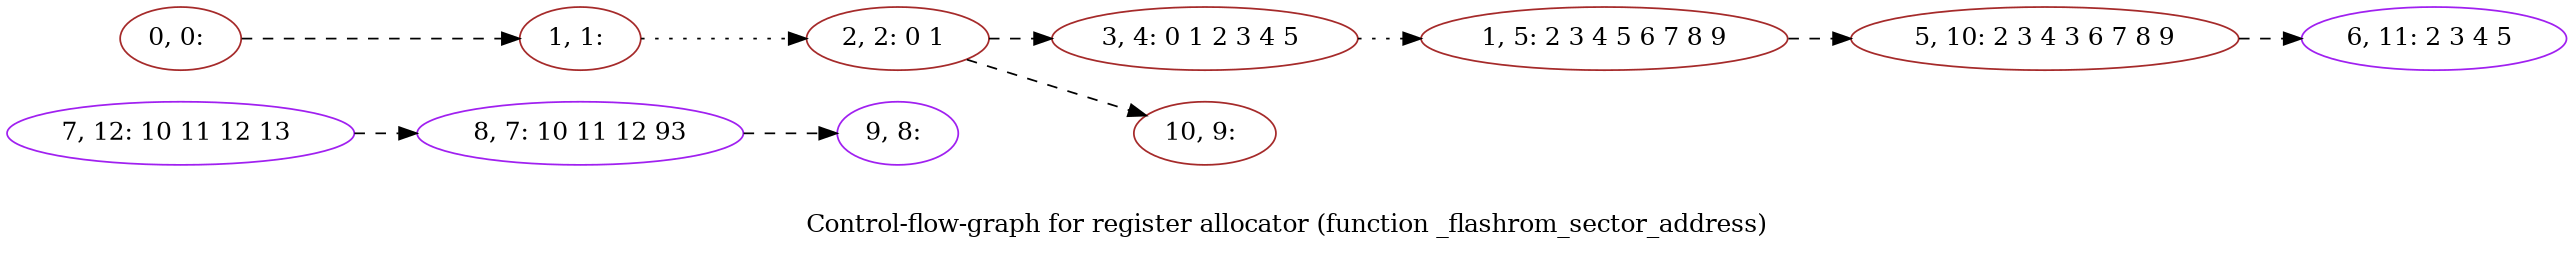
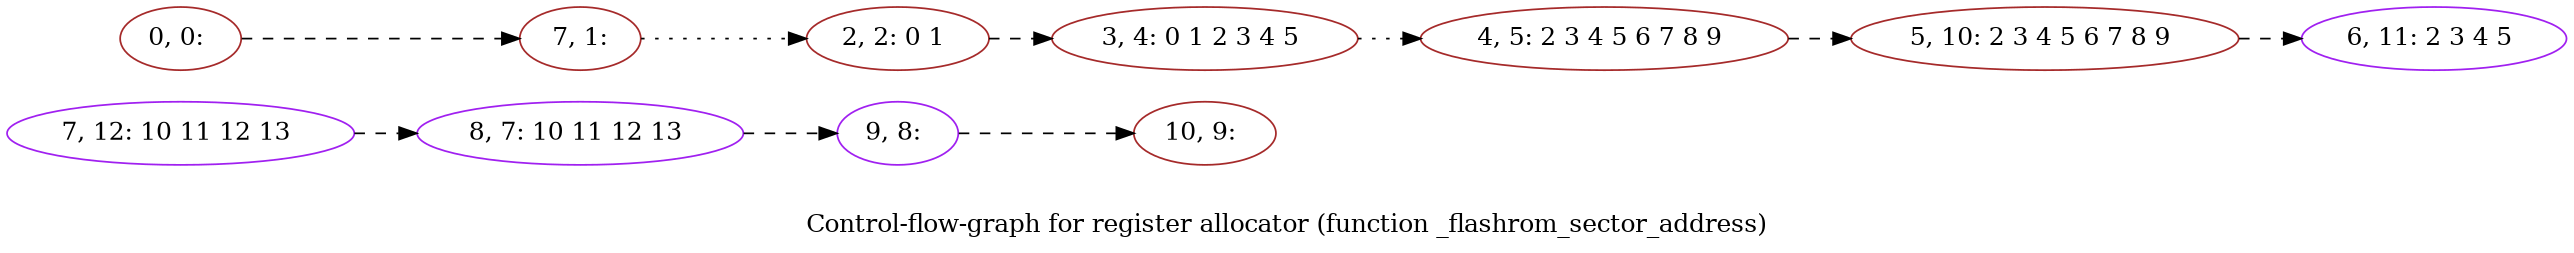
node "1, 1:": label "1, 1:" -> "7, 1:"
node "1, 5: 2 3 4 5 6 7 8 9": label "1, 5: 2 3 4 5 6 7 8 9" -> "4, 5: 2 3 4 5 6 7 8 9"
node "5, 10: 2 3 4 3 6 7 8 9": label "5, 10: 2 3 4 3 6 7 8 9" -> "5, 10: 2 3 4 5 6 7 8 9"
edge "2, 2: 0 1" -> "10, 9:": now "9, 8:" -> "10, 9:"
node "8, 7: 10 11 12 93": label "8, 7: 10 11 12 93" -> "8, 7: 10 11 12 13"
